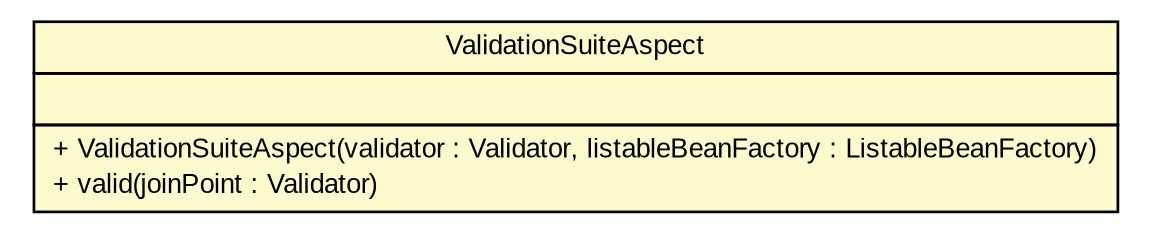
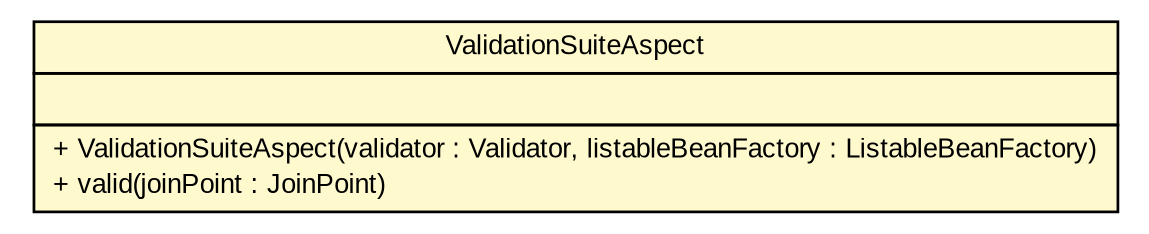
node "ValidationSuiteAspect": text "+ valid(joinPoint : Validator)" -> "+ valid(joinPoint : JoinPoint)"
